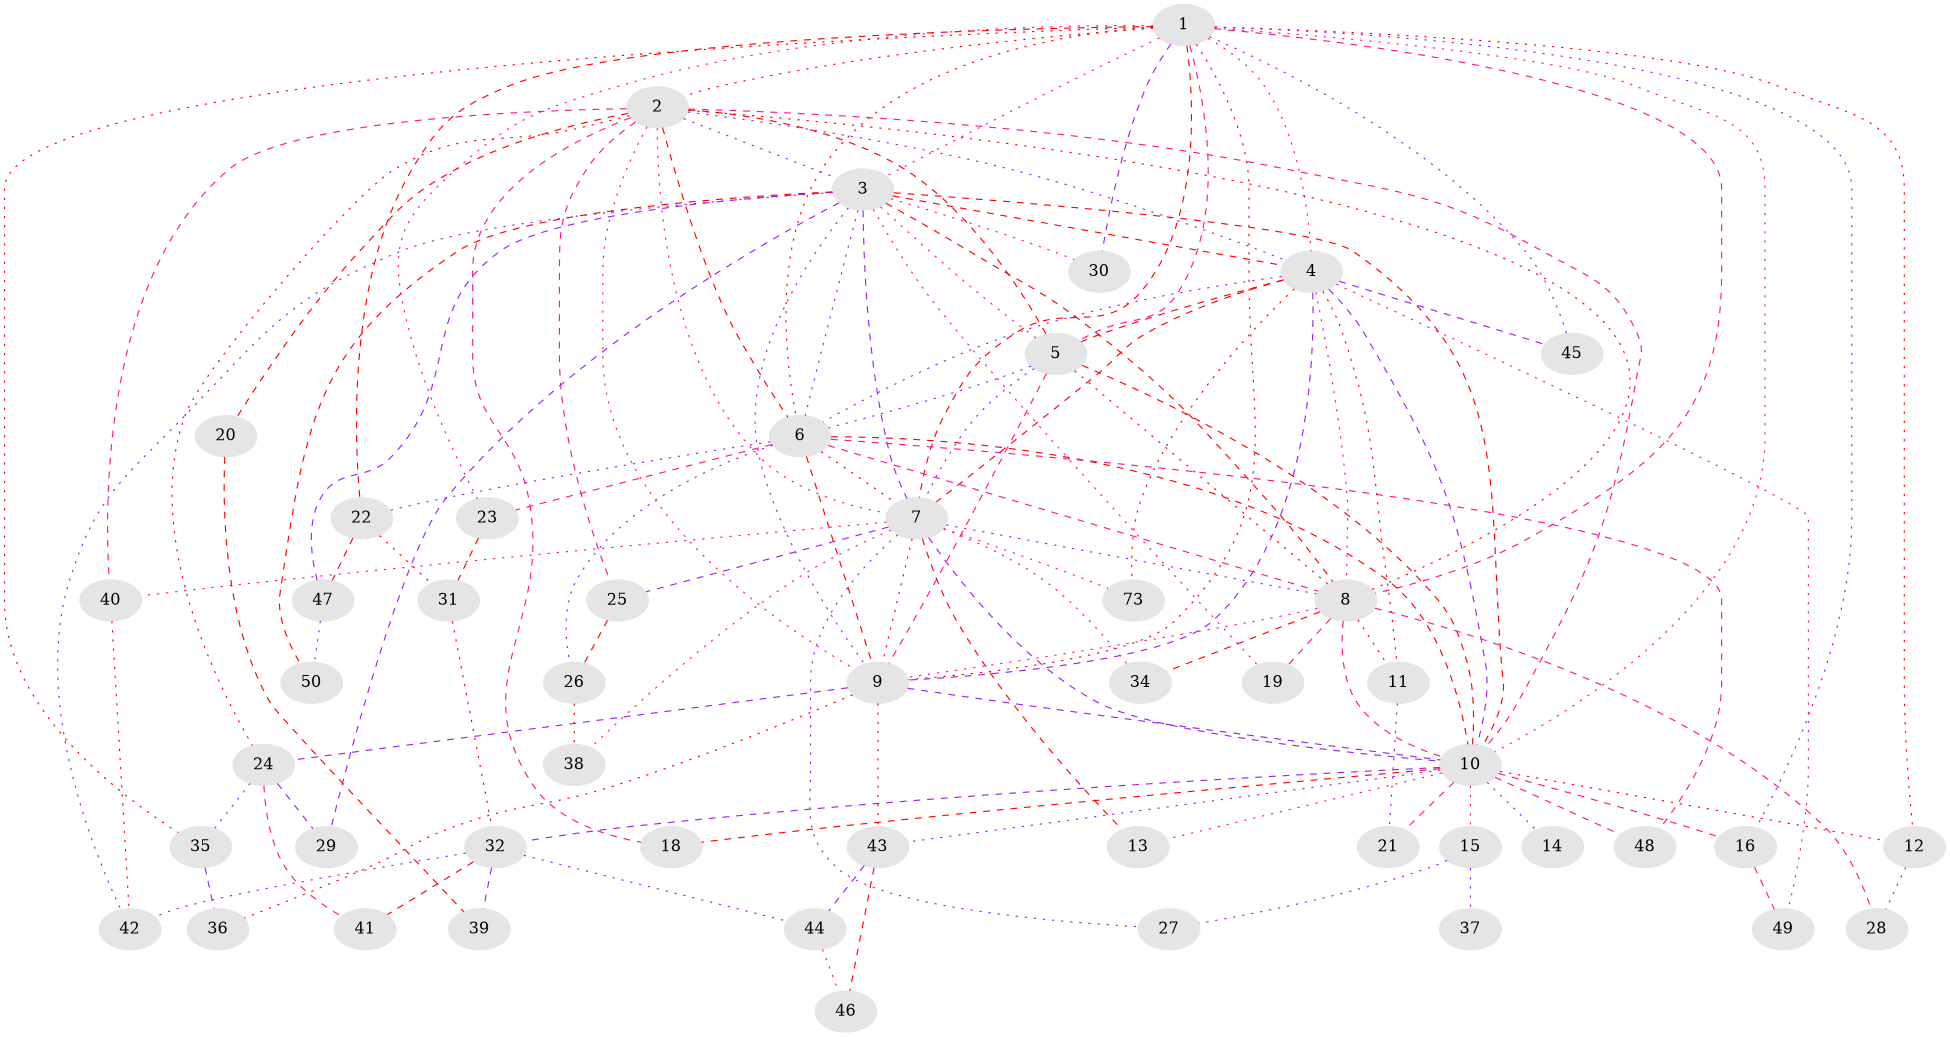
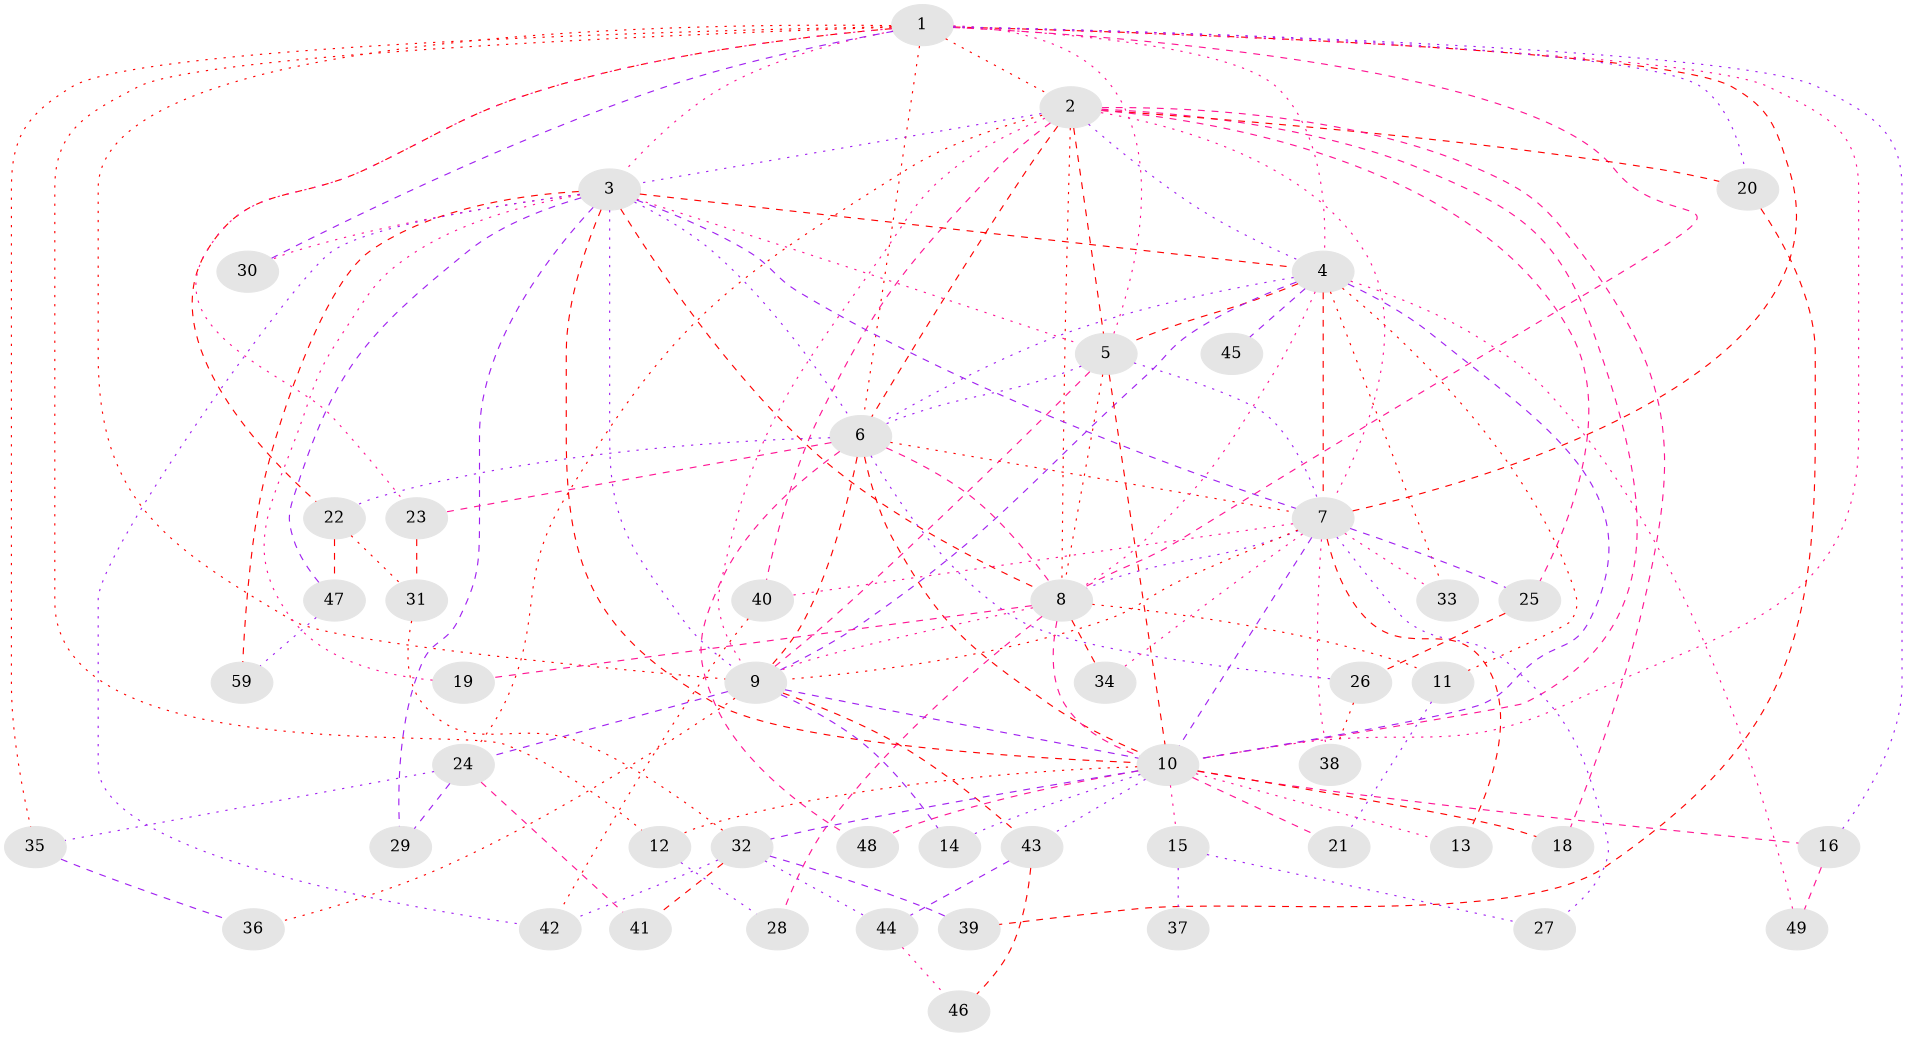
edge "1" -- "45": now "1" -- "20"
edge "1" -- "5": style dashed -> dotted
node "73": label "73" -> "33"
node "50": label "50" -> "59"
edge "9" -- "14": added
edge "9" -- "43": style dotted -> dashed
